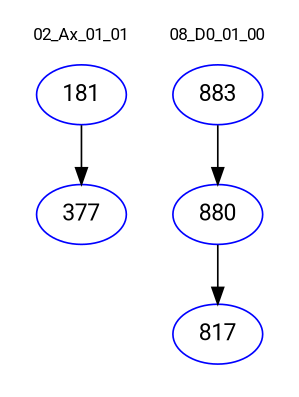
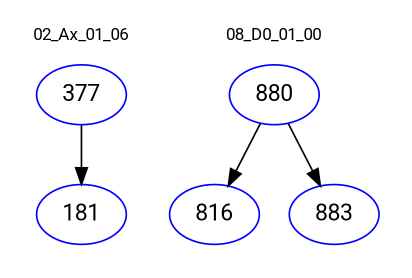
cluster "02_Ax_01_01": label "02_Ax_01_01" -> "02_Ax_01_06"
edge "181" -> "377": reversed
edge "883" -> "880": reversed
node "817": label "817" -> "816"
